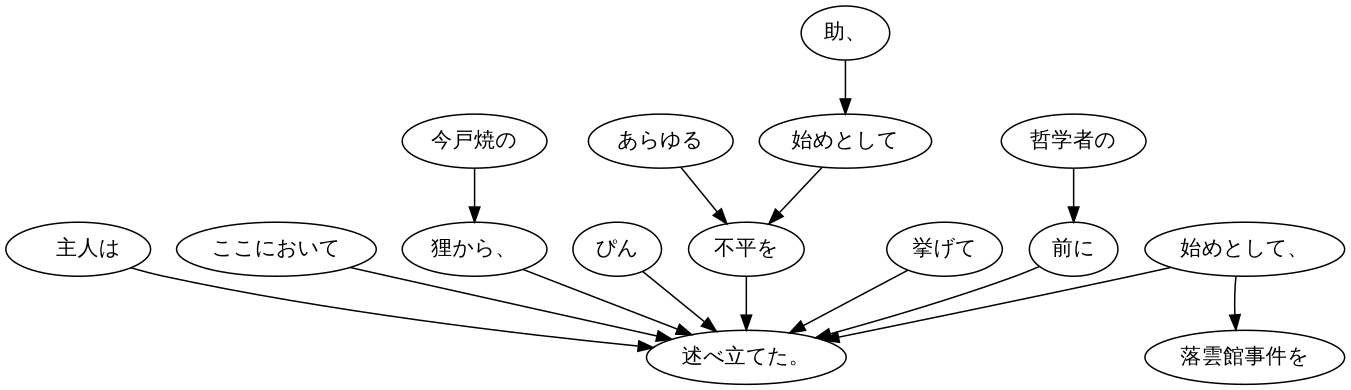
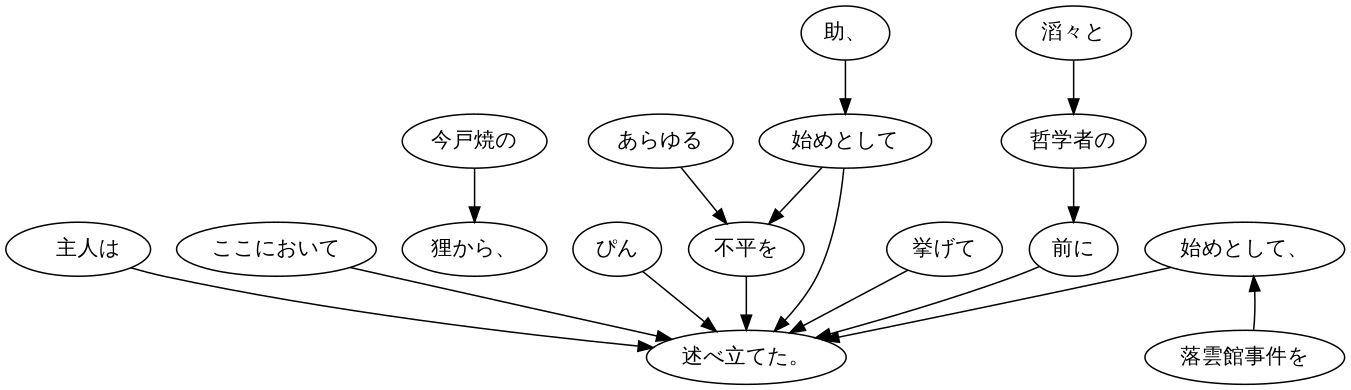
node "滔々と": added
edge "始めとして、" -> "落雲館事件を": reversed
edge "狸から、" -> "述べ立てた。": now "始めとして" -> "述べ立てた。"
